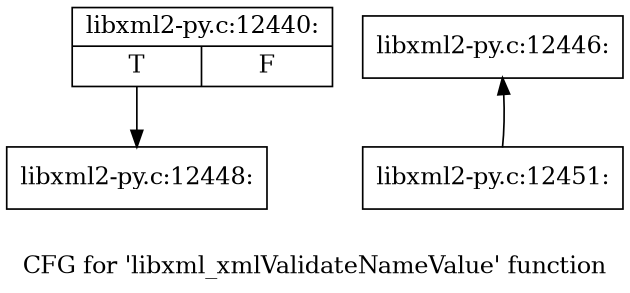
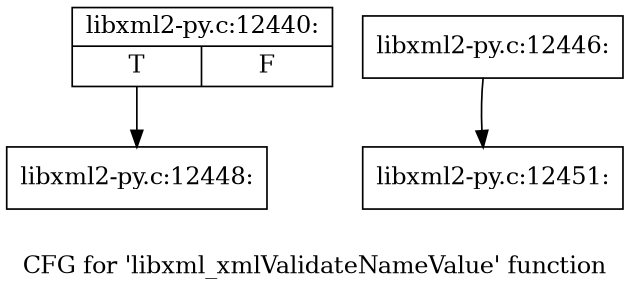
edge "libxml2-py.c:12451:" -> "libxml2-py.c:12446:": reversed
